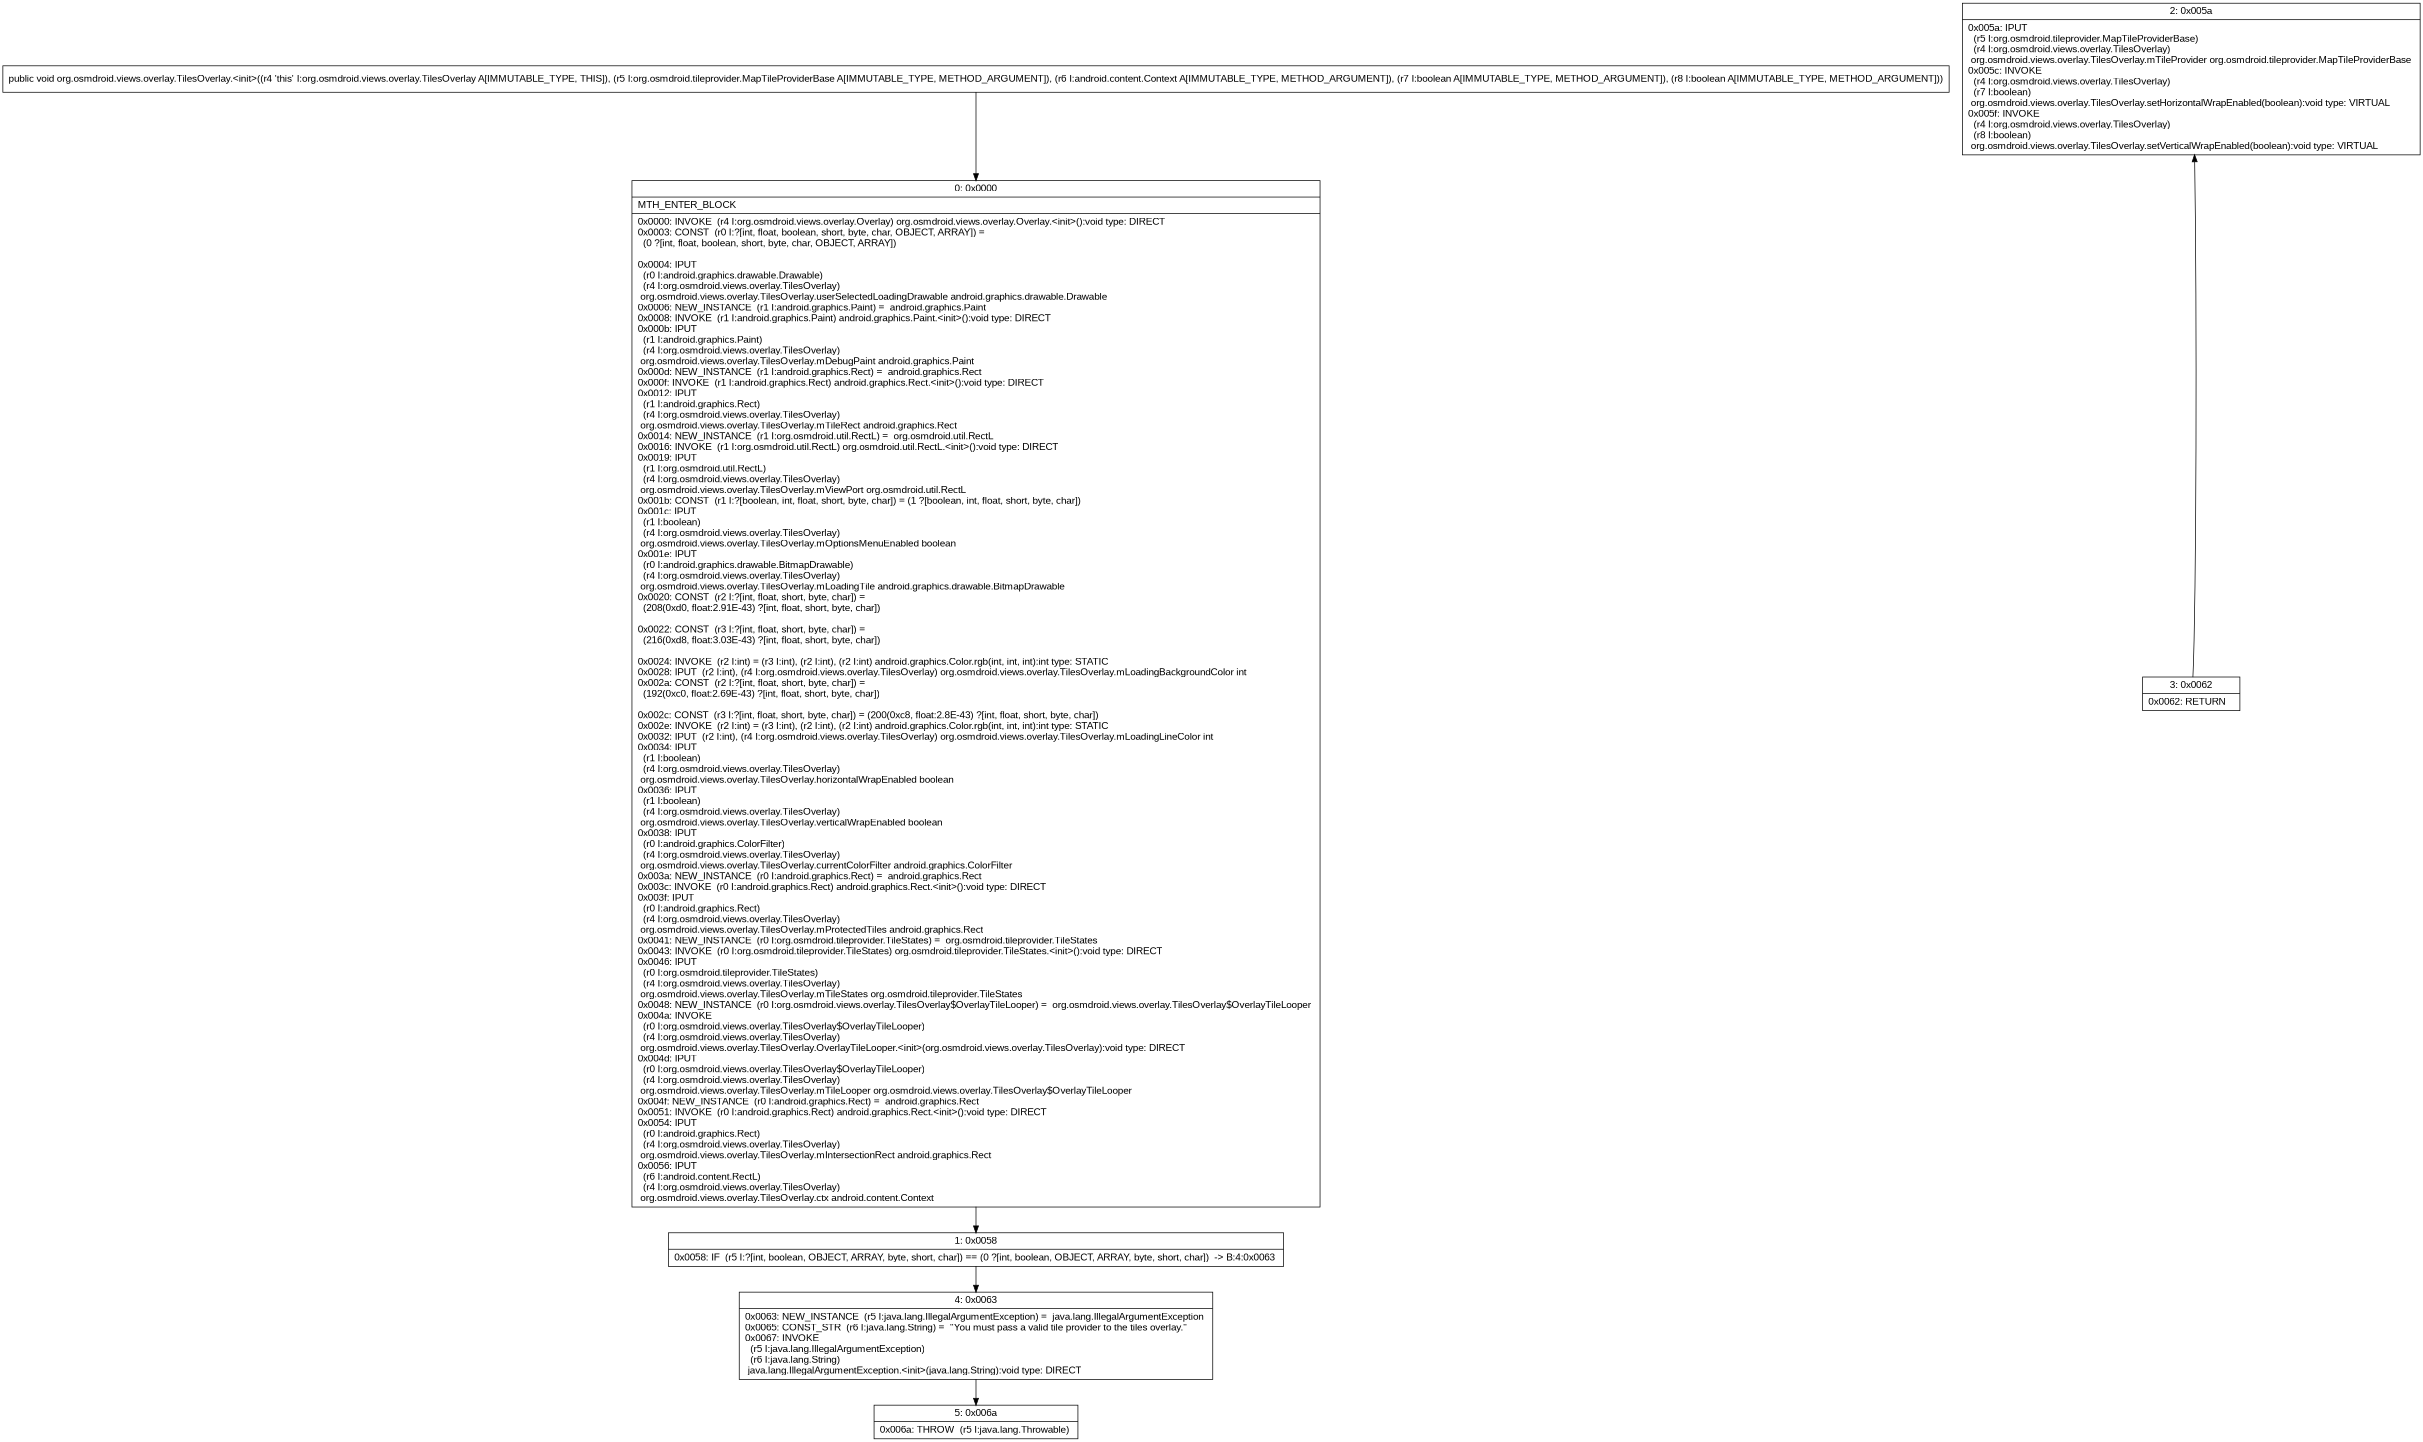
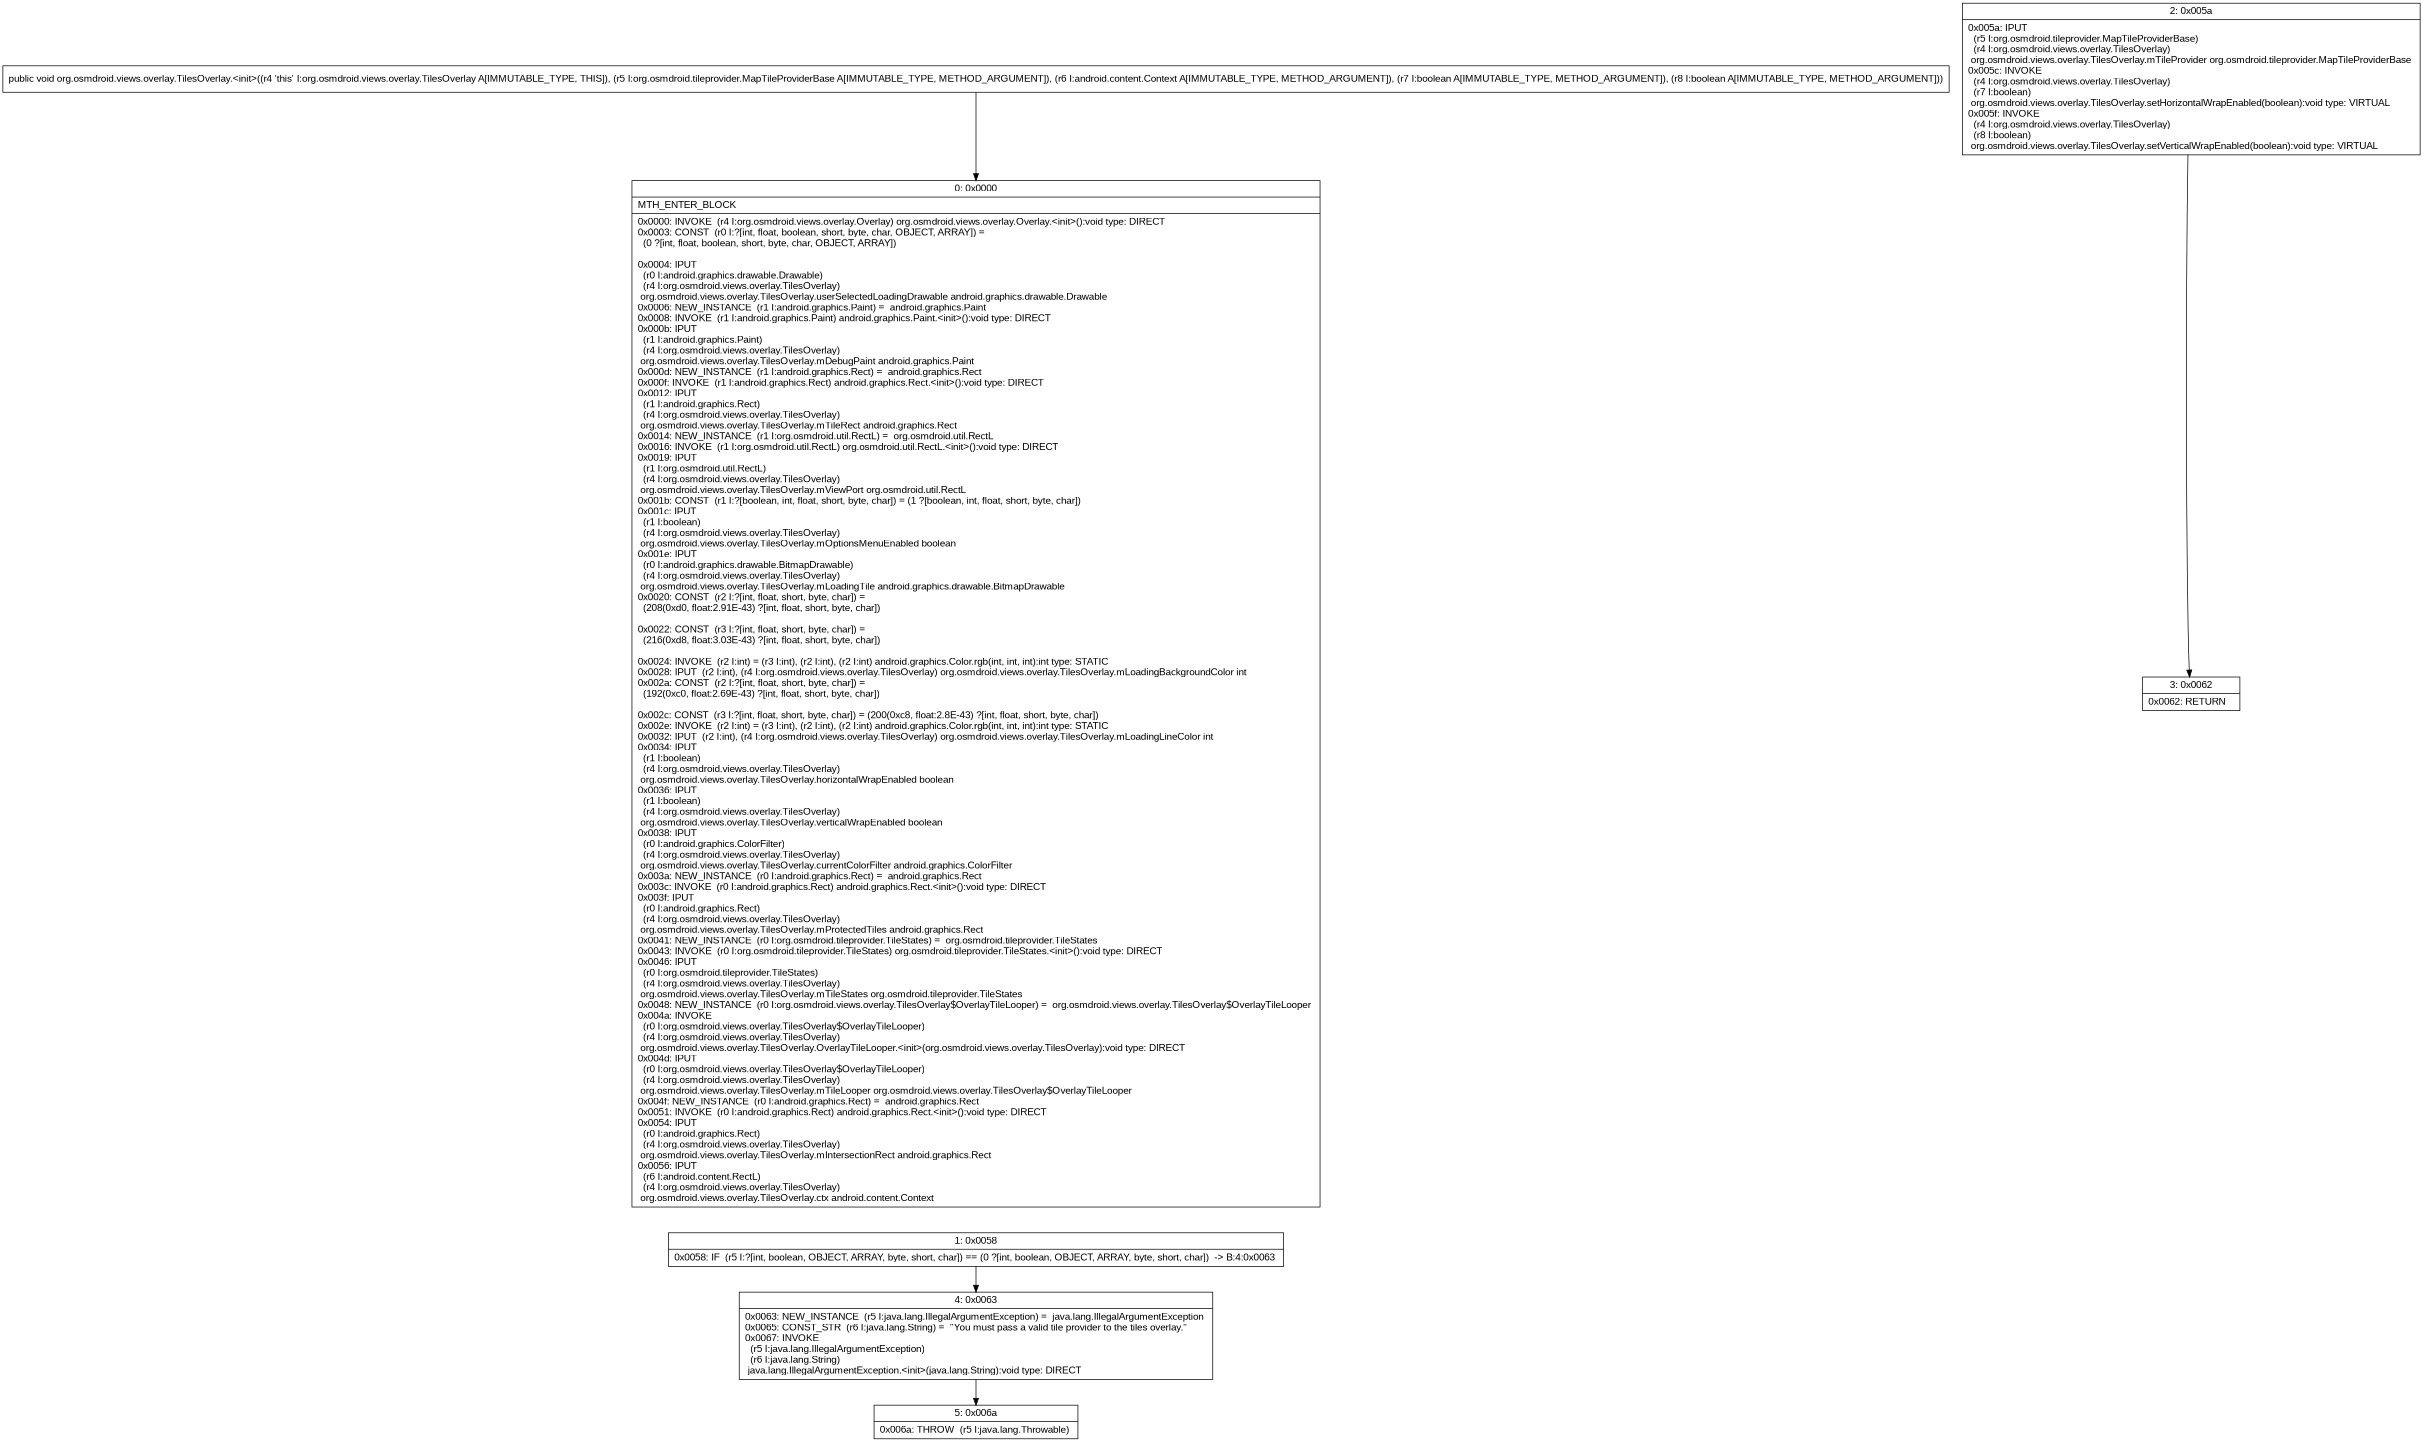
edge "3: 0x0062" -> "2: 0x005a": reversed
edge "0: 0x0000" -> "1: 0x0058": removed
